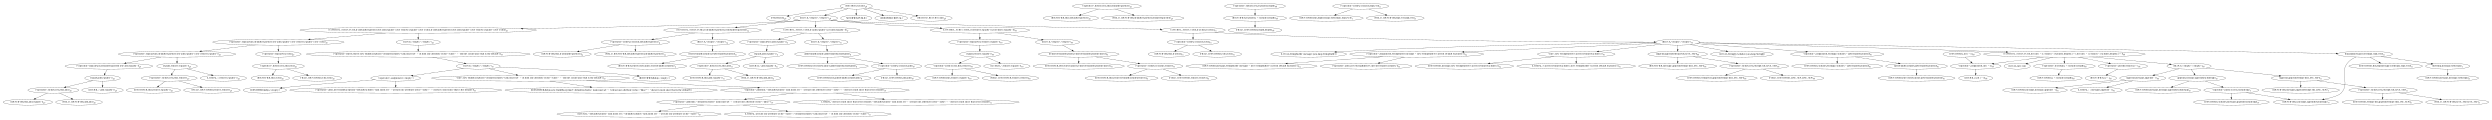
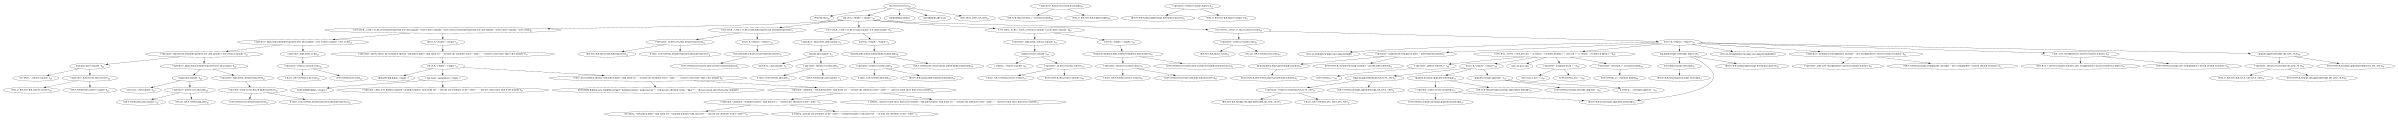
edge "(IDENTIFIER,excludes,i < excludes.length)" -> "(FIELD_IDENTIFIER,length,length)": now "(<operator>.fieldAccess,excludes.length)" -> "(FIELD_IDENTIFIER,length,length)"
edge "(IDENTIFIER,i,int i = 0)" -> "(<operator>.assignment,int i = 0)": reversed
node "(<operator>.logicalNot,!defaultrequested)": added
node "(<operator>.indexAccess,excludes[i])": text "73" -> "70"
